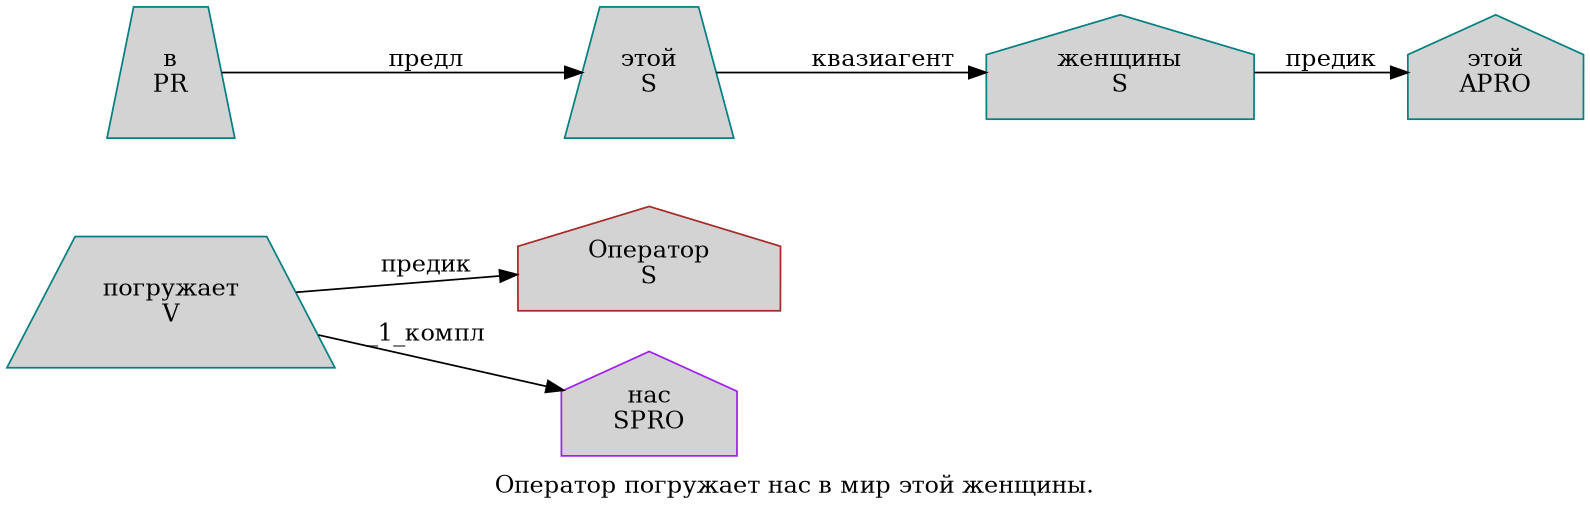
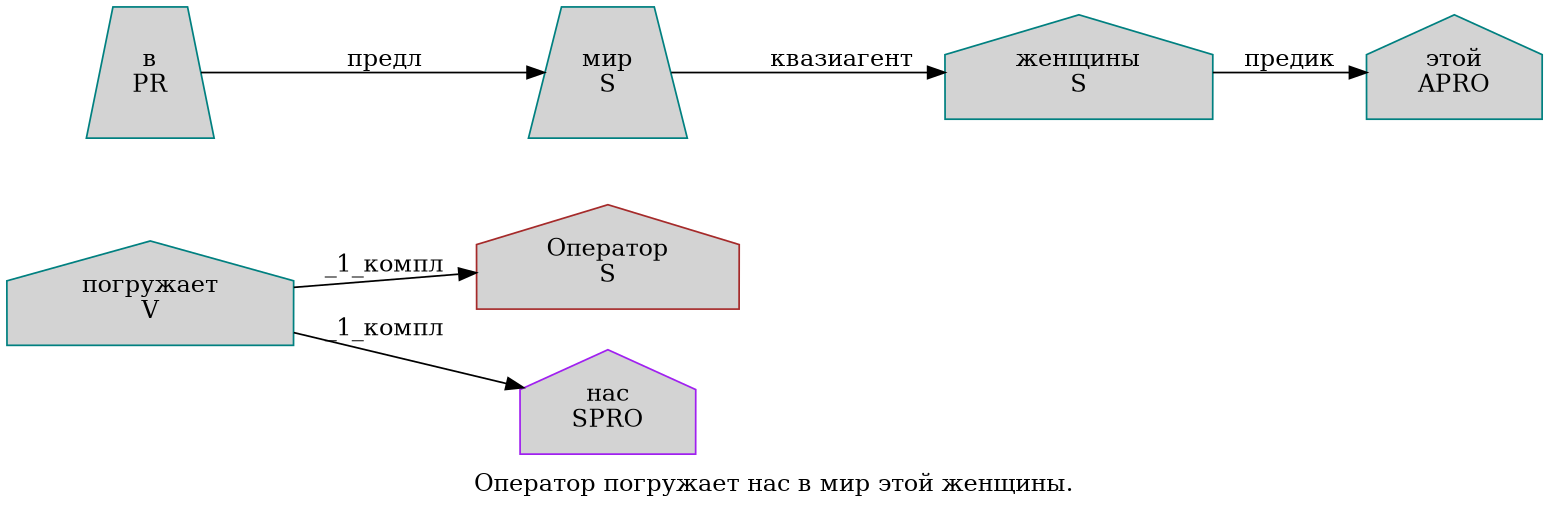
node "этой S": label "этой S" -> "мир S"
edge "погружает V" -> "Оператор S": label "предик" -> "_1_компл"
node "погружает V": shape trapezium -> house
